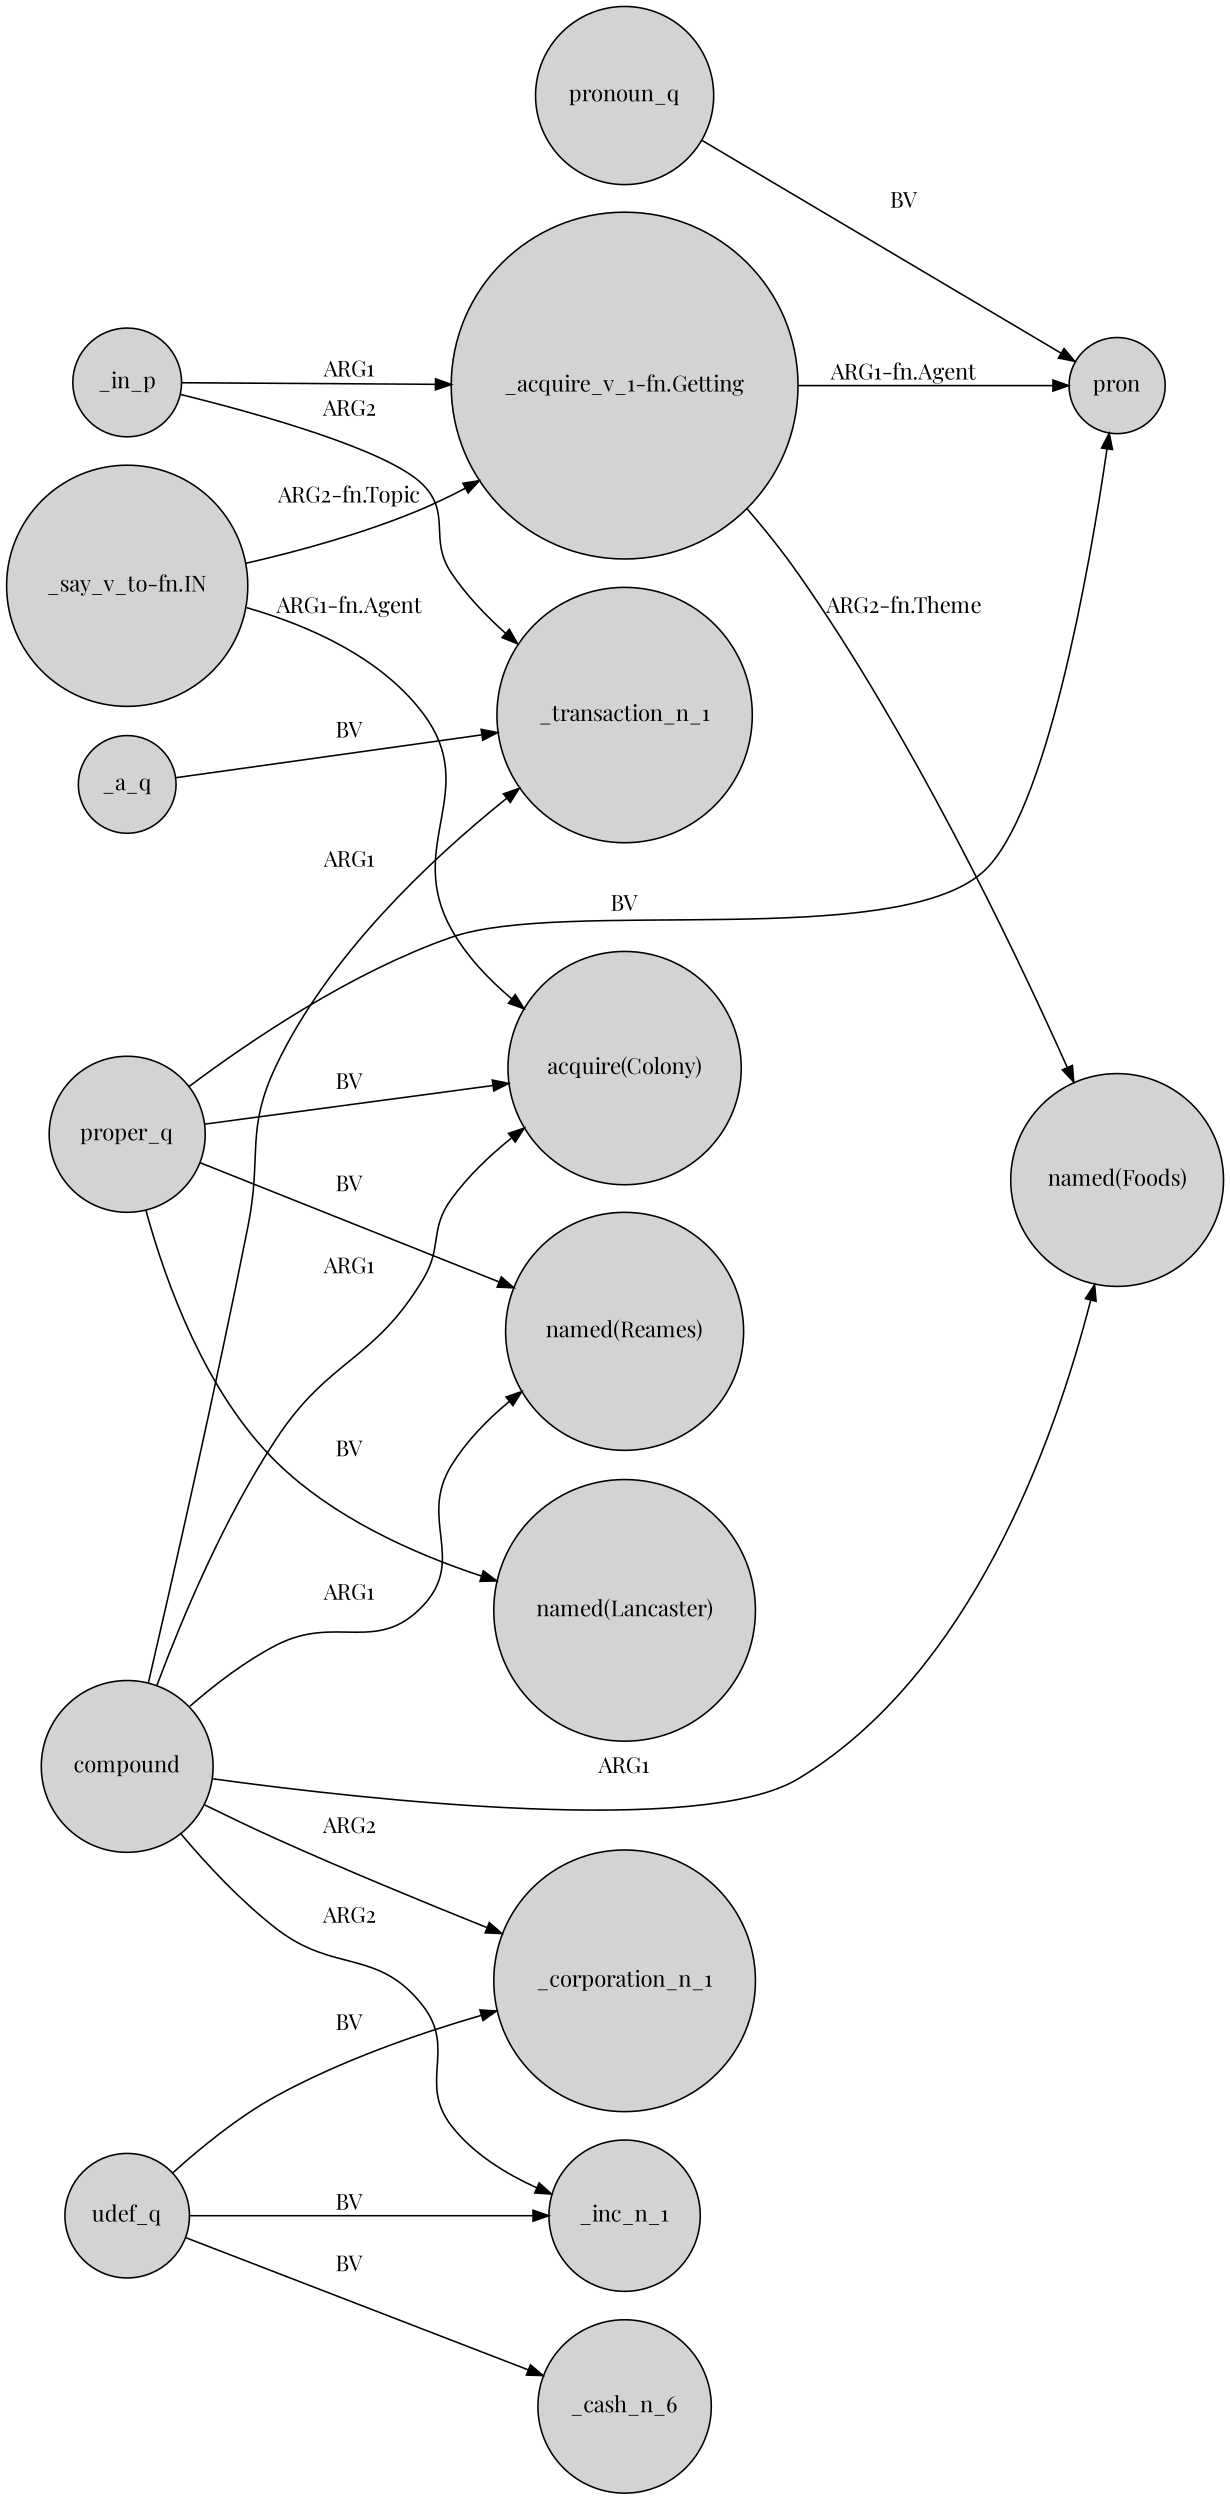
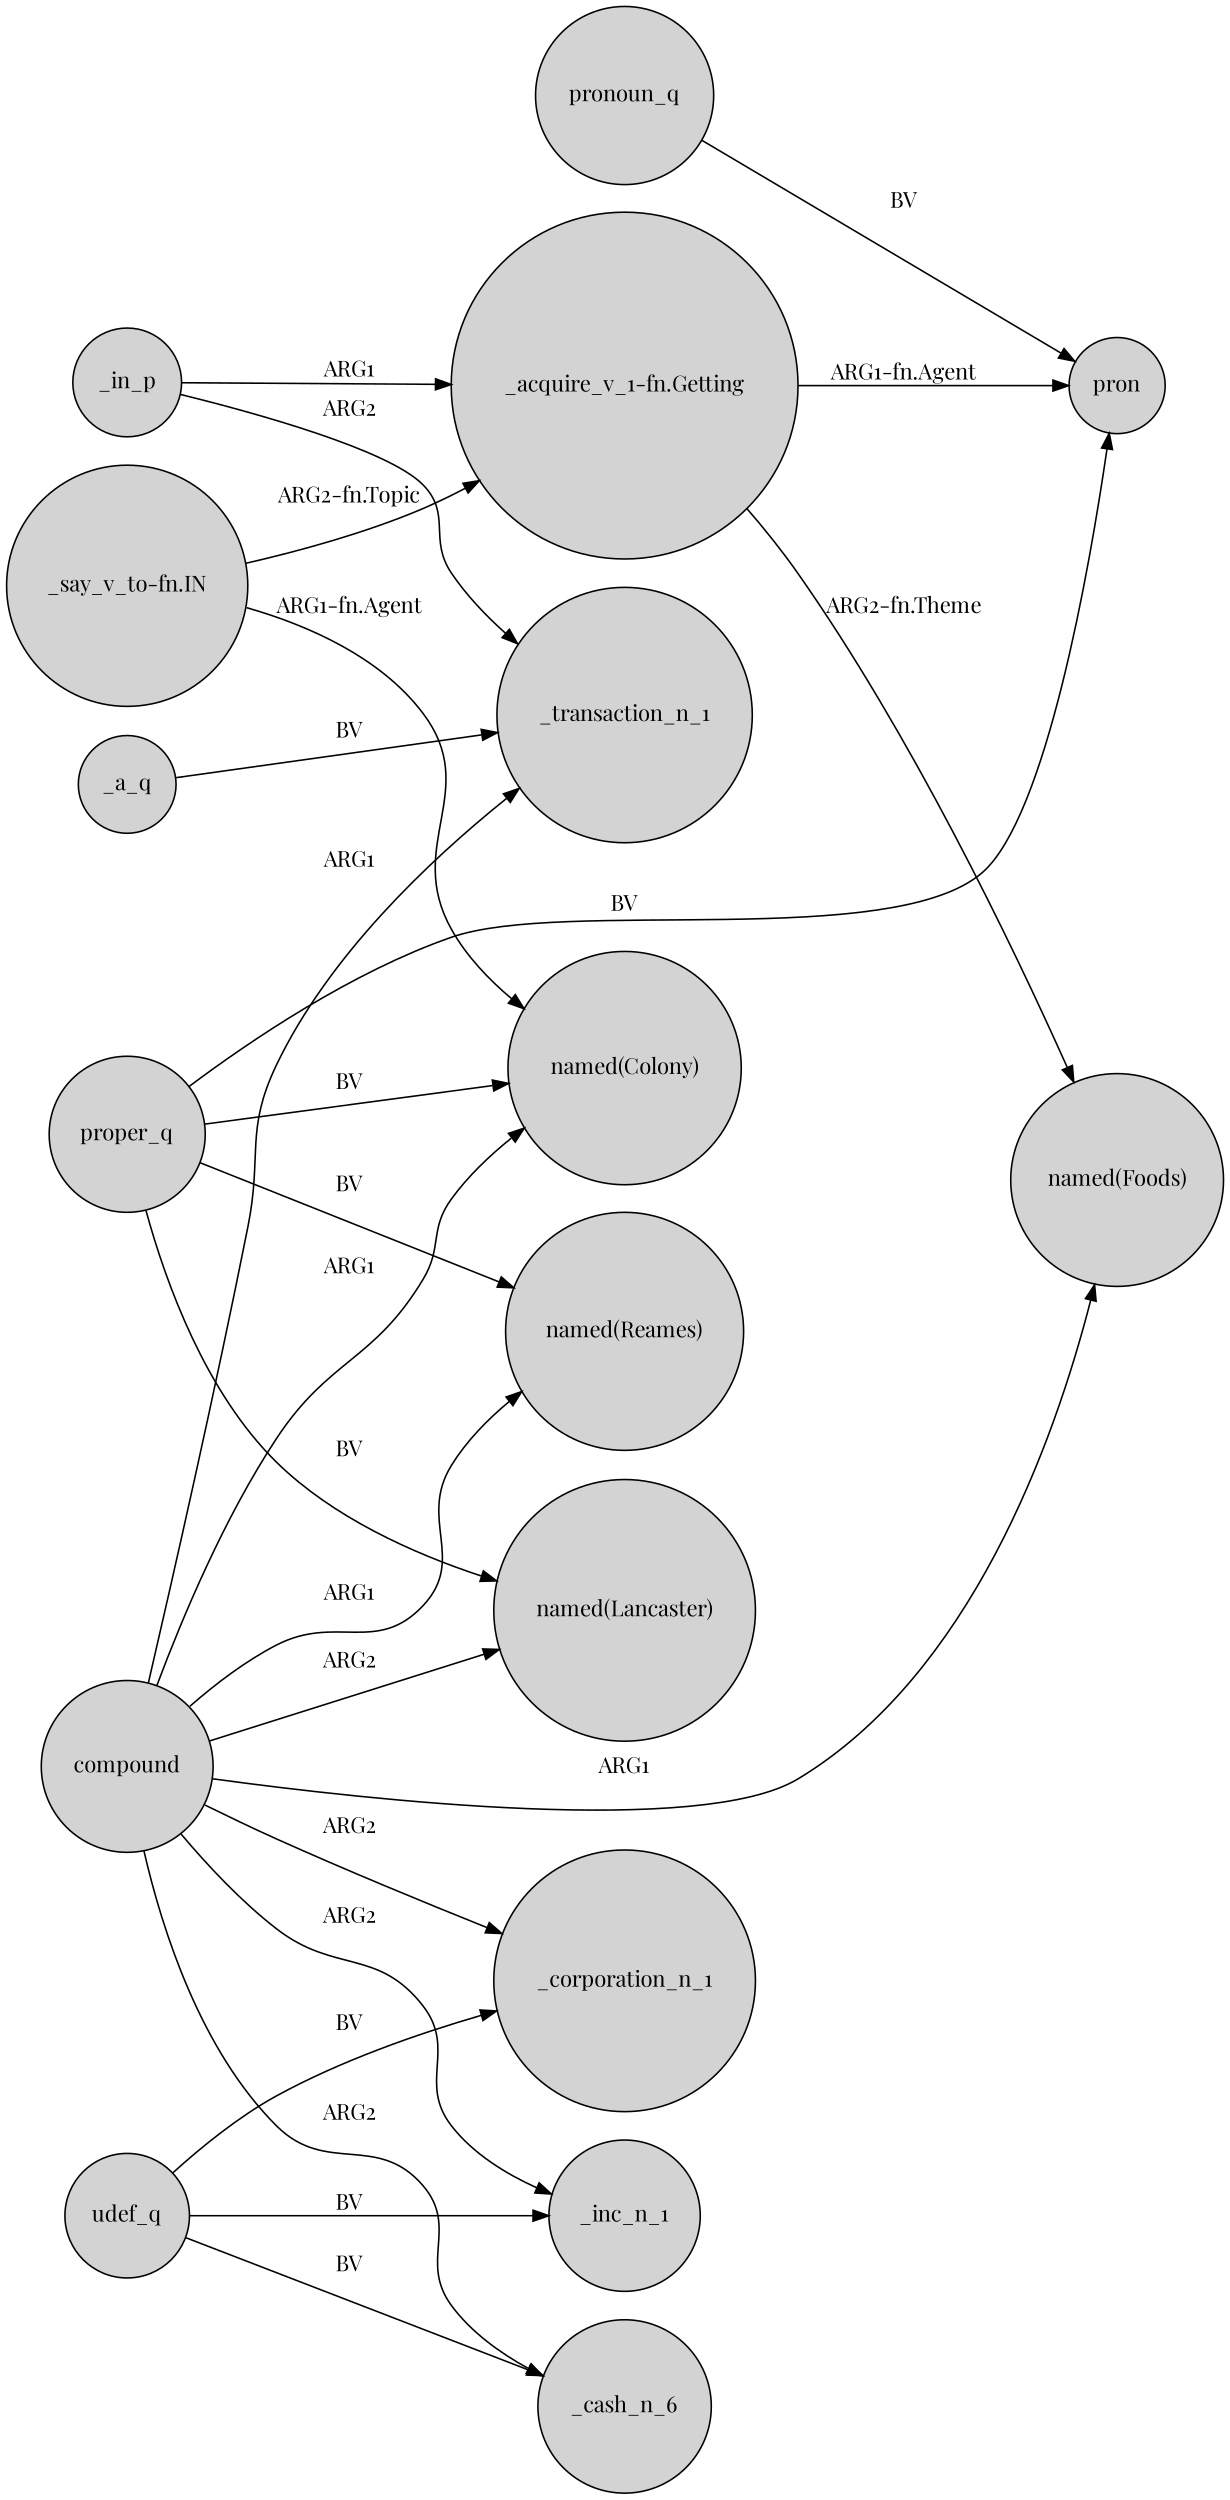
node "acquire(Colony)": label "acquire(Colony)" -> "named(Colony)"
edge "compound" -> "named(Lancaster)": added, label "ARG2"
edge "compound" -> "_cash_n_6": added, label "ARG2"
